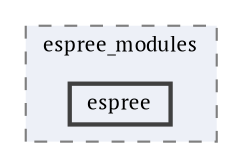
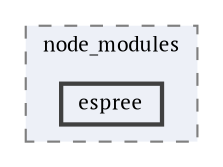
cluster "espree_modules": label "espree_modules" -> "node_modules"
